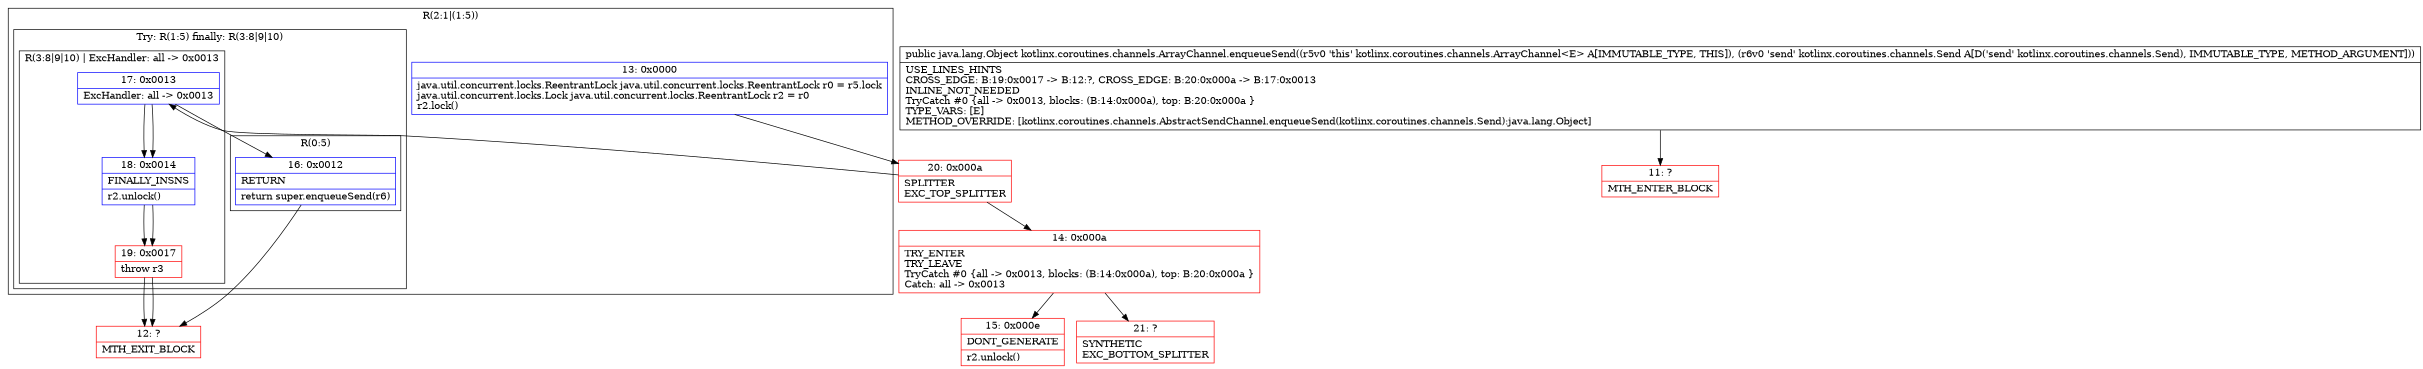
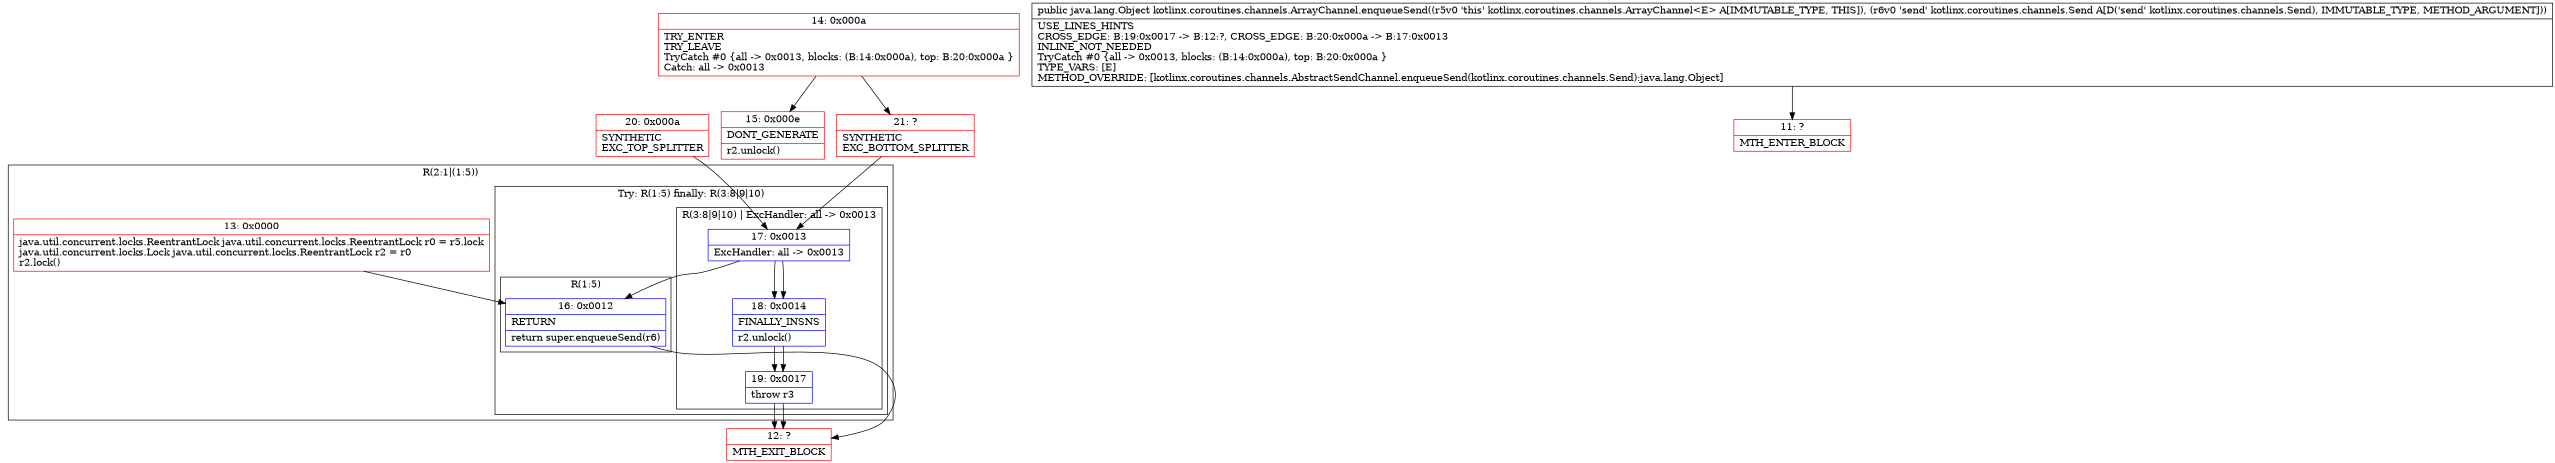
node "13: 0x0000": color blue -> red
edge "13: 0x0000" -> "20: 0x000a": now "13: 0x0000" -> "16: 0x0012"
cluster "R(0:5)": label "R(0:5)" -> "R(1:5)"
node "20: 0x000a": text "SPLITTER" -> "SYNTHETIC"
edge "21: ?" -> "17: 0x0013": added
edge "20: 0x000a" -> "14: 0x000a": removed
node "19: 0x0017": color red -> blue
